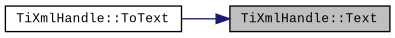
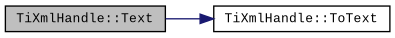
edge "TiXmlHandle::ToText" -> "TiXmlHandle::Text": reversed
